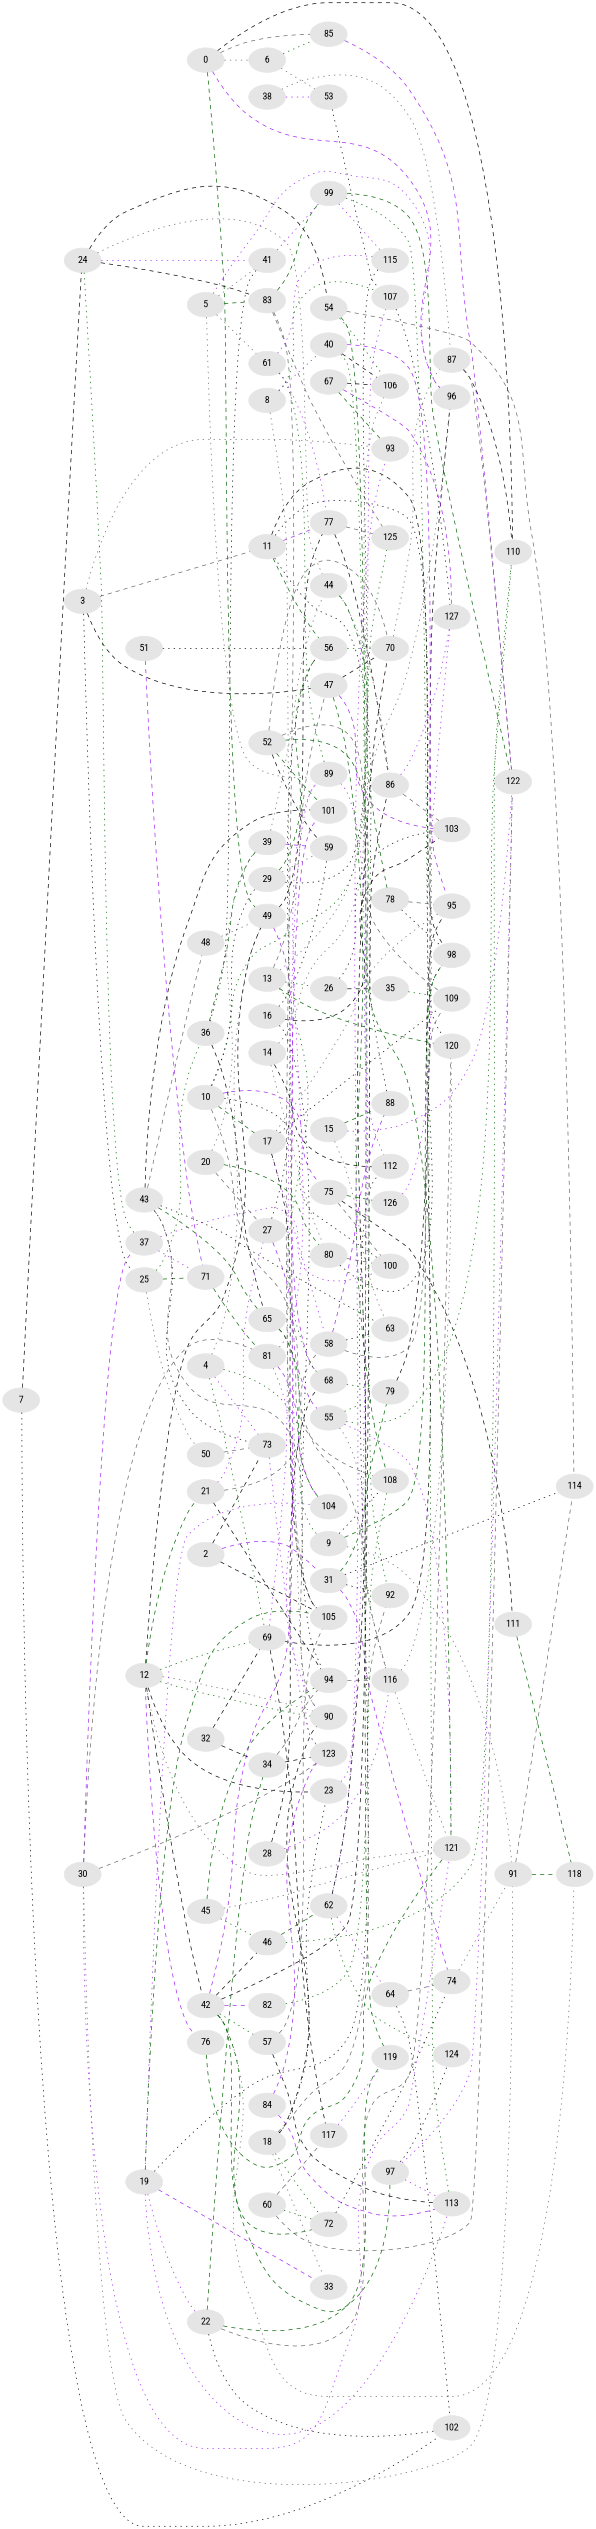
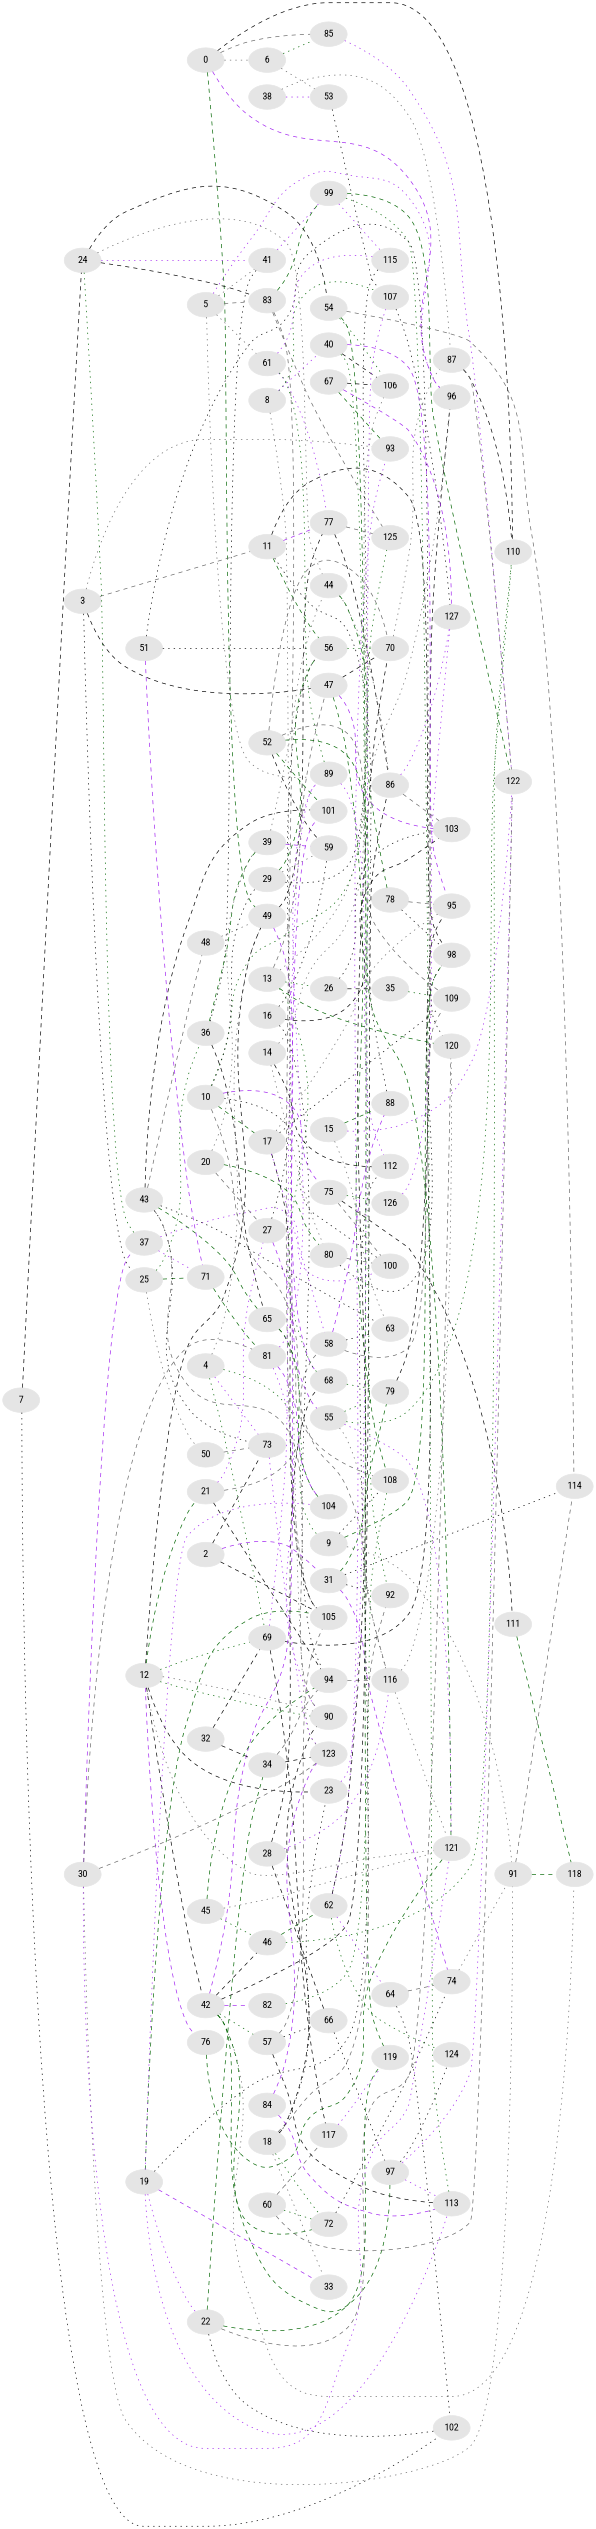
edge "83" -- "5": color darkgreen -> gray40
edge "85" -- "122": style dashed -> dotted
edge "11" -- "120": now "51" -- "120"
edge "75" -- "126": style dashed -> dotted
node "66": added
